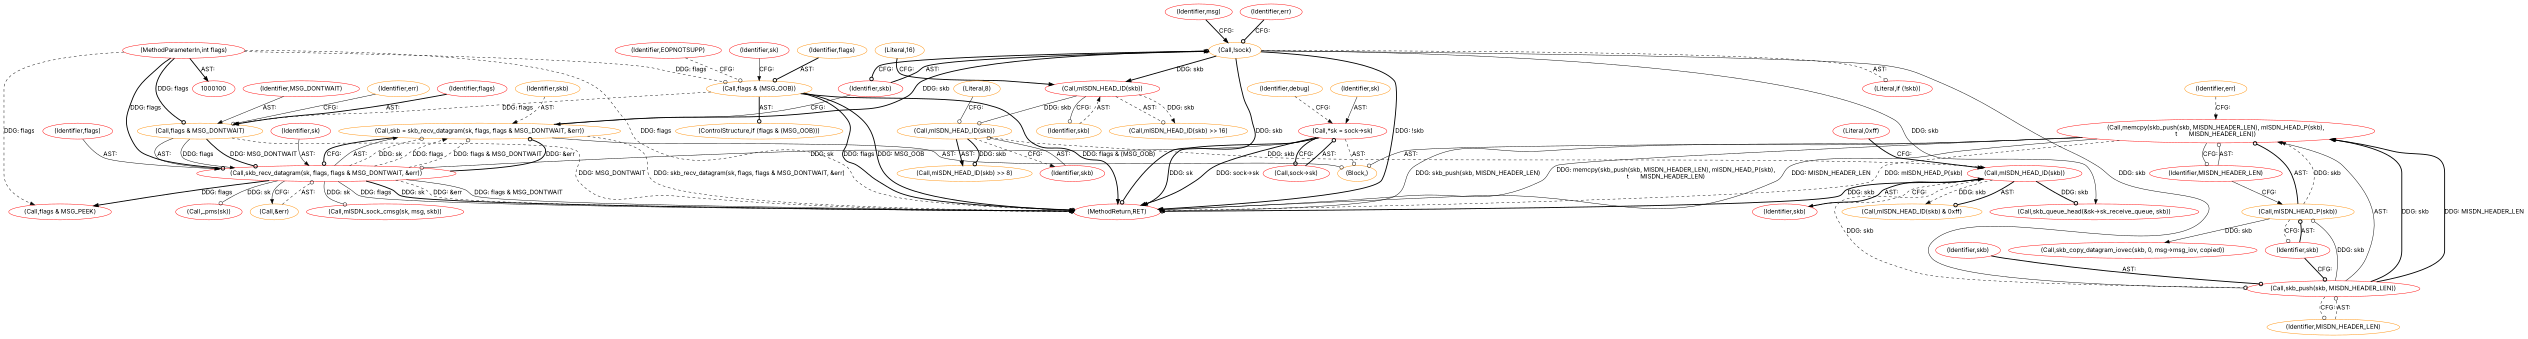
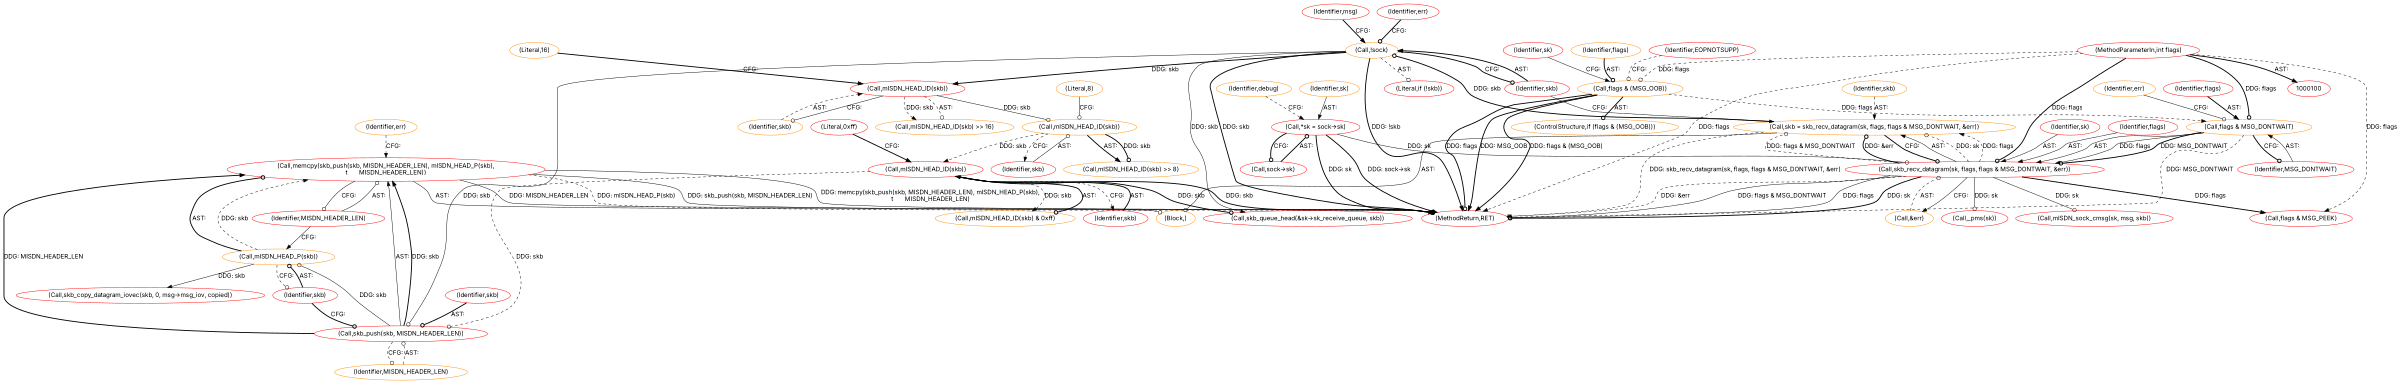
edge "(Call,flags & MSG_DONTWAIT)" -> "(Identifier,MSG_DONTWAIT)": added, label "CFG:"
edge "(Call,*sk = sock->sk)" -> "(Block,)": removed, label "AST:"
